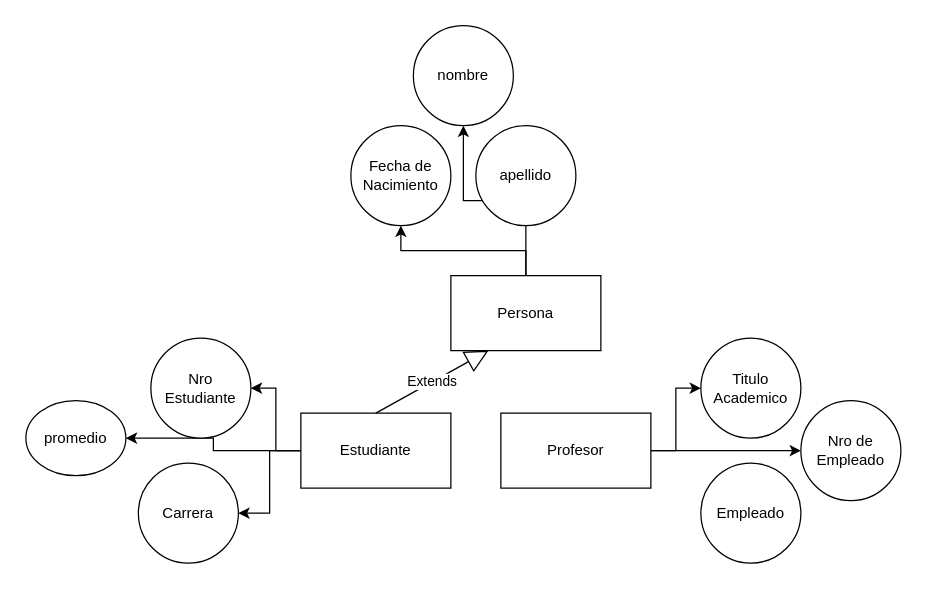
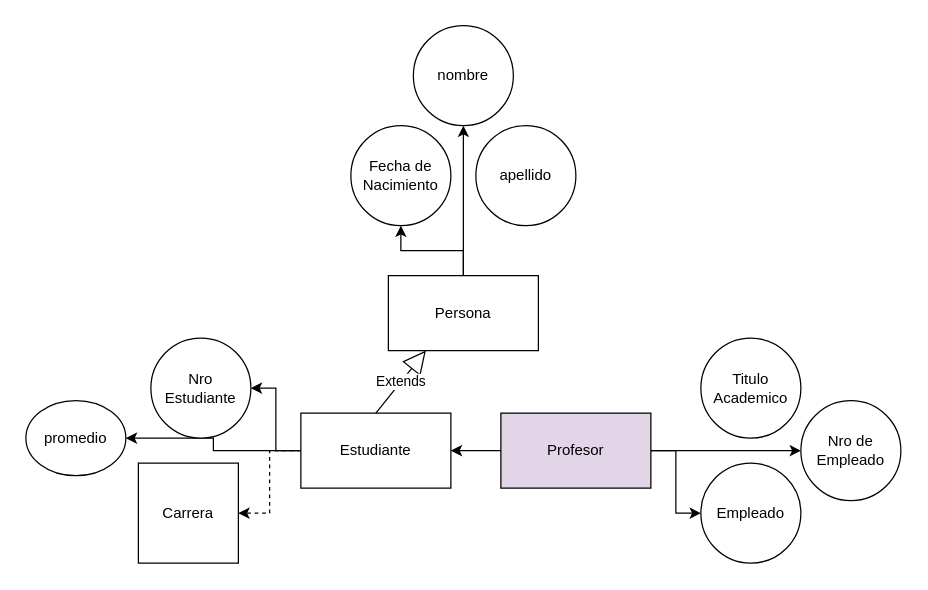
node "Persona": moved (526, 313) -> (463, 313)
edge "Profesor" -> "Titulo Academico": now "Profesor" -> "Estudiante"
node "Profesor": fillcolor #ffffff -> #e1d5e7
edge "Profesor" -> "Empleado": added
edge "Estudiante" -> "Carrera": style solid -> dashed
node "Carrera": shape ellipse -> rectangle
